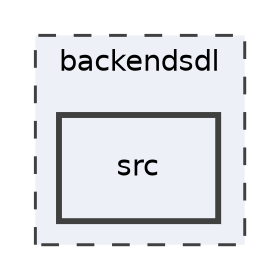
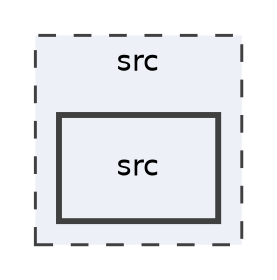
cluster "backendsdl": label "backendsdl" -> "src"
